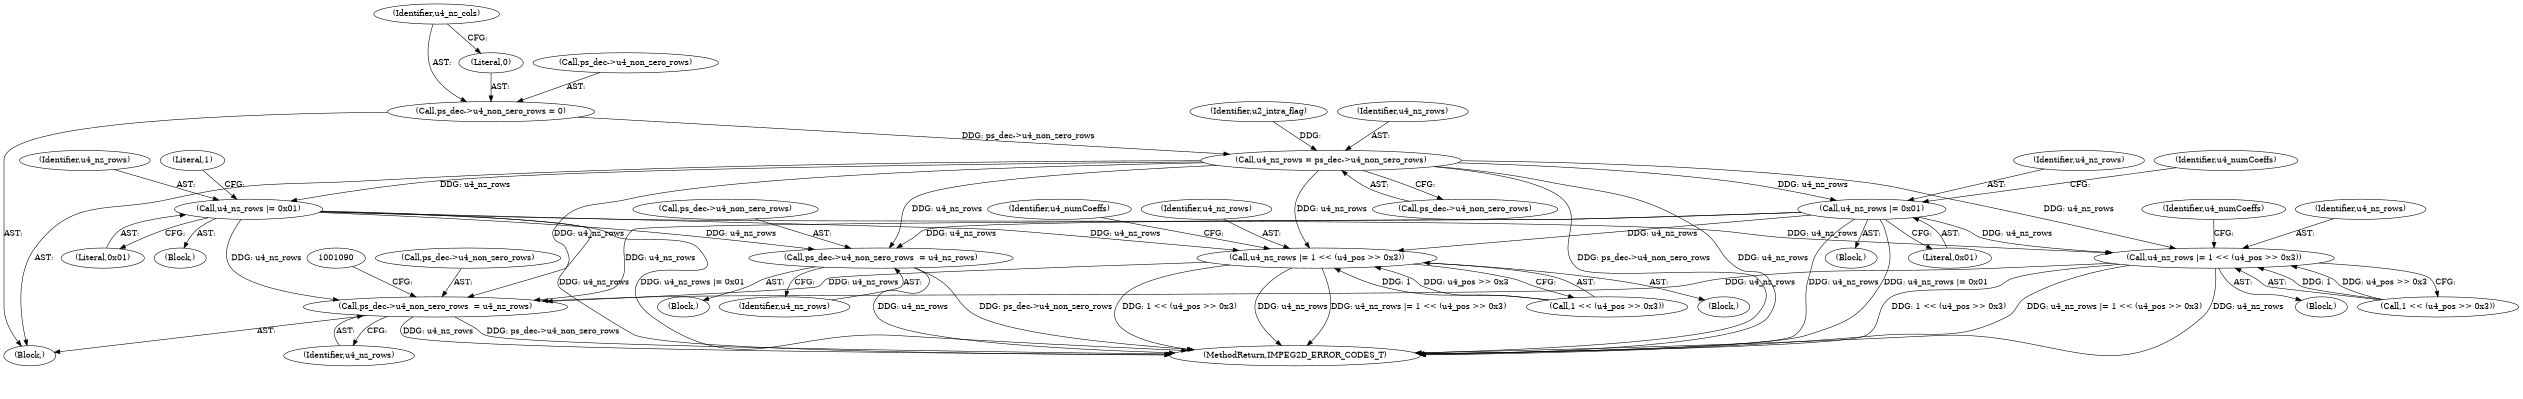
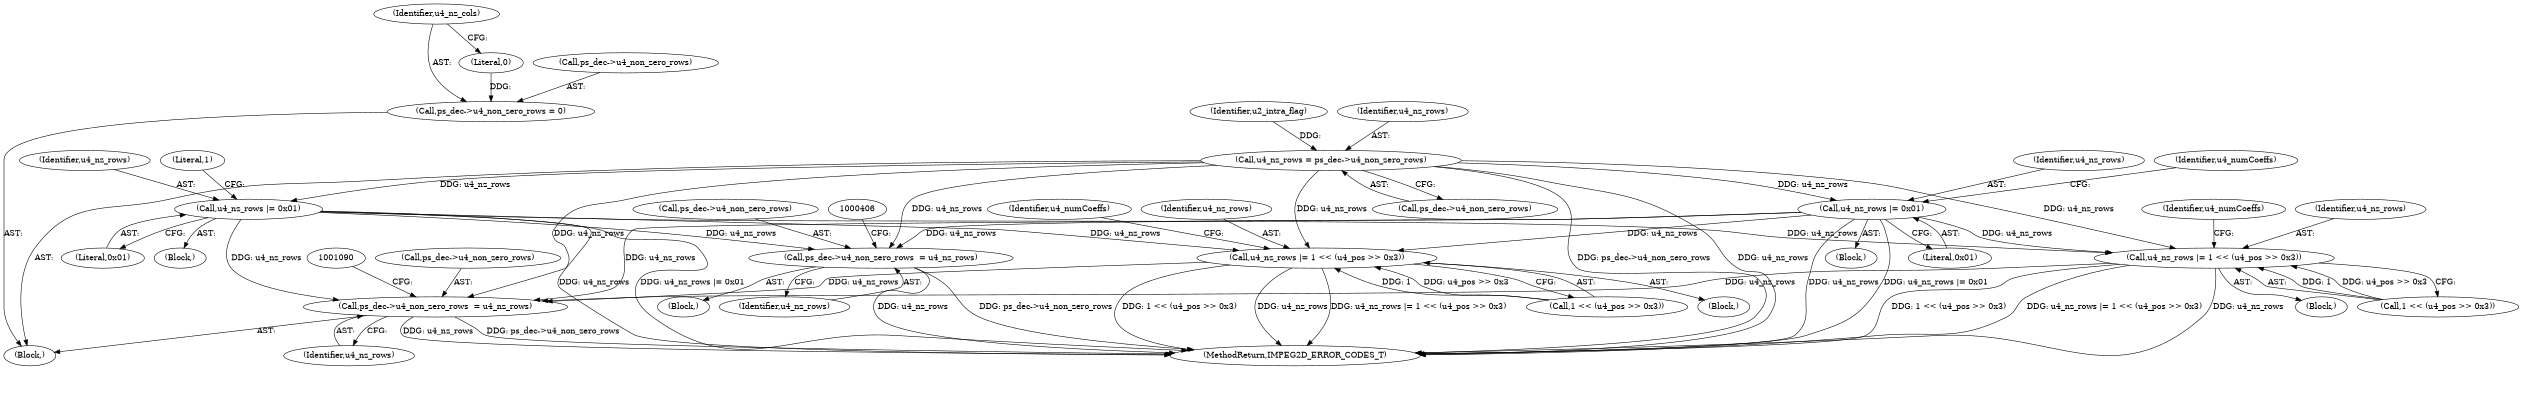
edge "(Literal,0)" -> "(Call,ps_dec->u4_non_zero_rows = 0)": label "AST: " -> "DDG: "
edge "(Call,ps_dec->u4_non_zero_rows = 0)" -> "(Call,u4_nz_rows = ps_dec->u4_non_zero_rows)": removed, label "DDG: ps_dec->u4_non_zero_rows"
node "1000406": added
